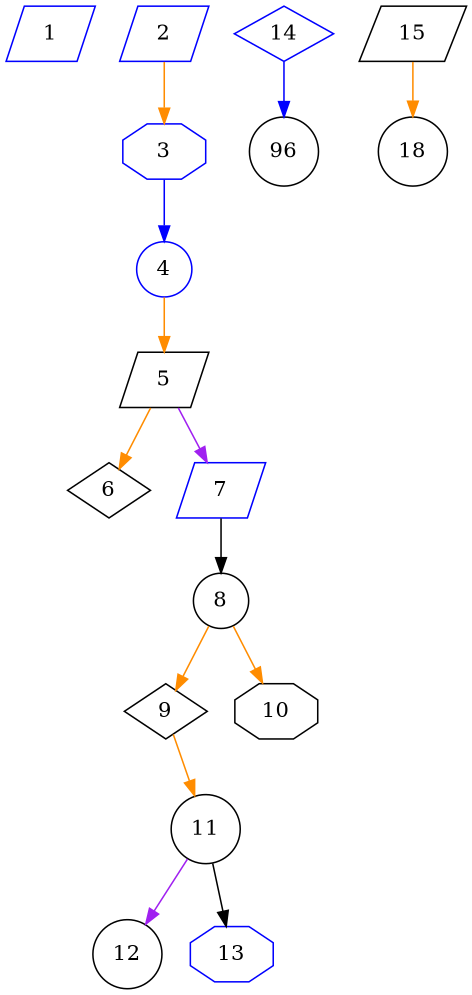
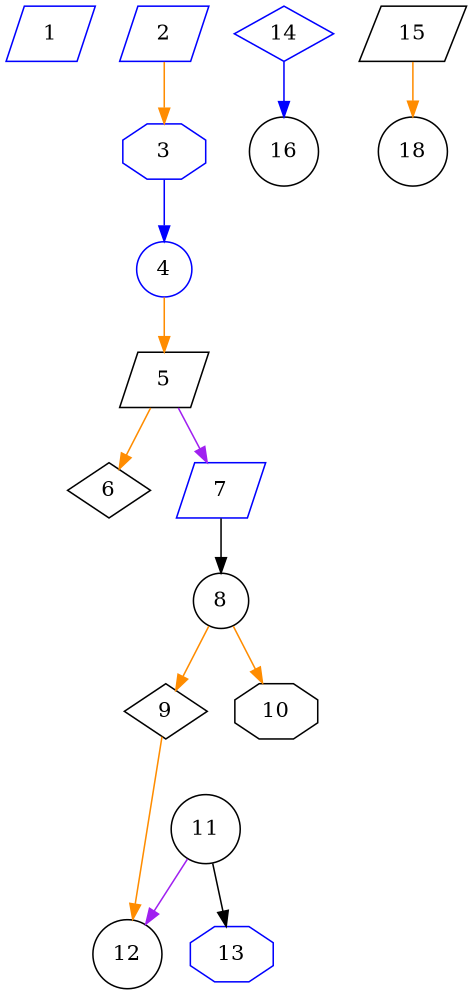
node "96": label "96" -> "16"
edge "9" -> "11": now "9" -> "12"
